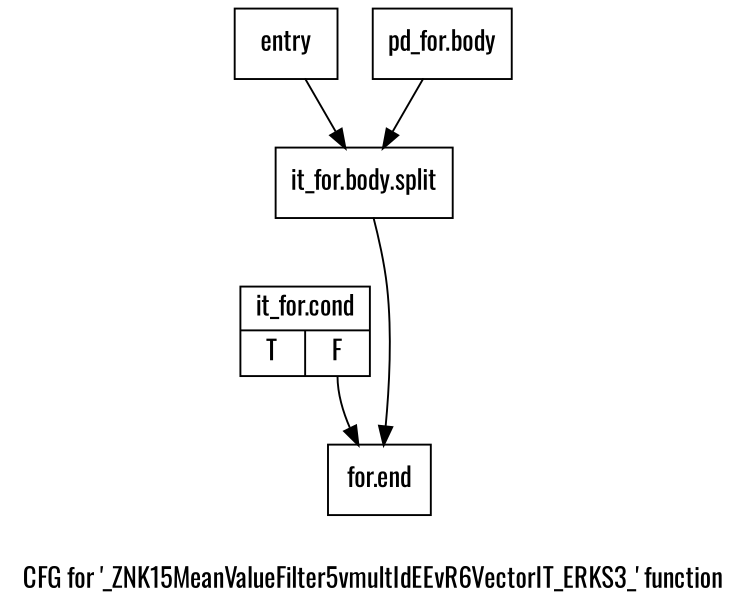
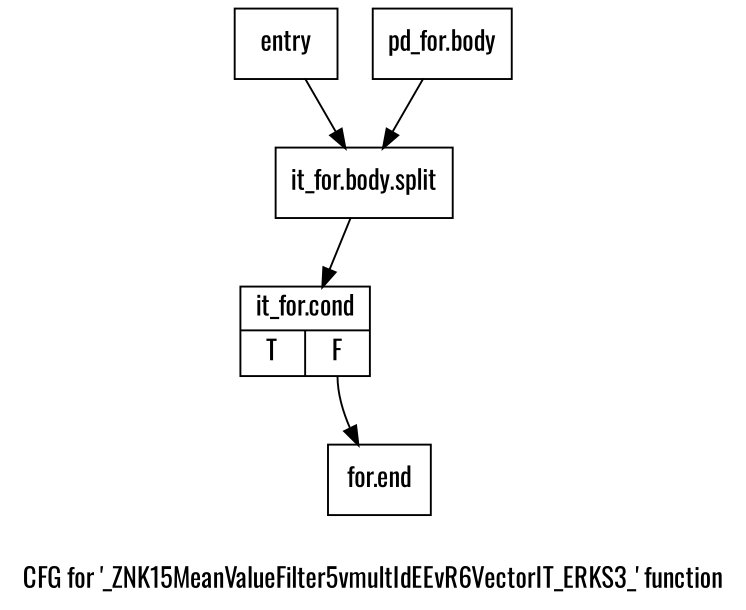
edge "it_for.body.split" -> "for.end": now "it_for.body.split" -> "it_for.cond"
